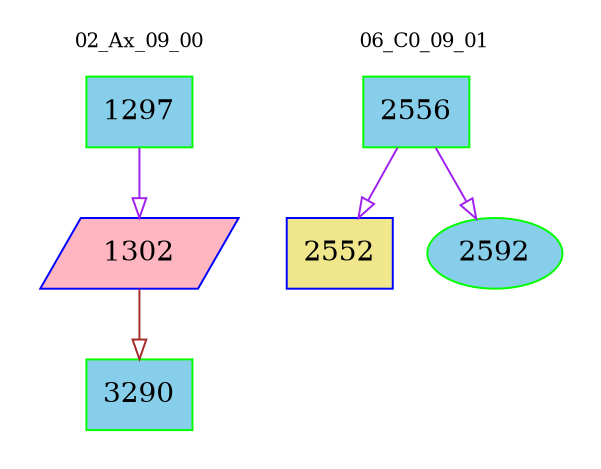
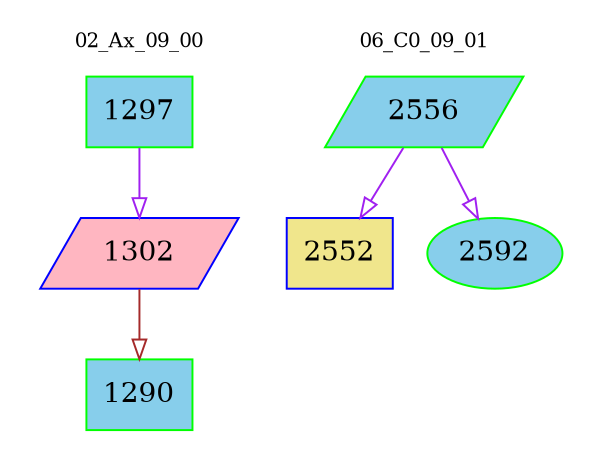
node "2556": shape box -> parallelogram
node "3290": label "3290" -> "1290"
